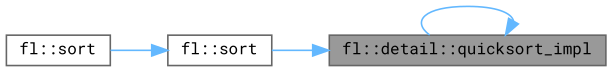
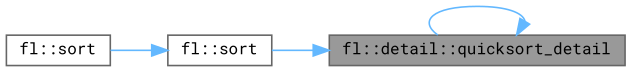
node "fl::detail::quicksort_impl": label "fl::detail::quicksort_impl" -> "fl::detail::quicksort_detail"
